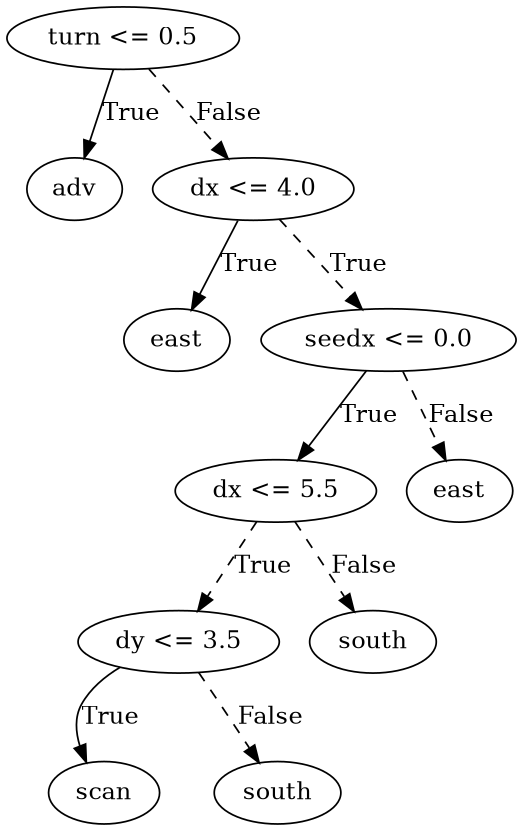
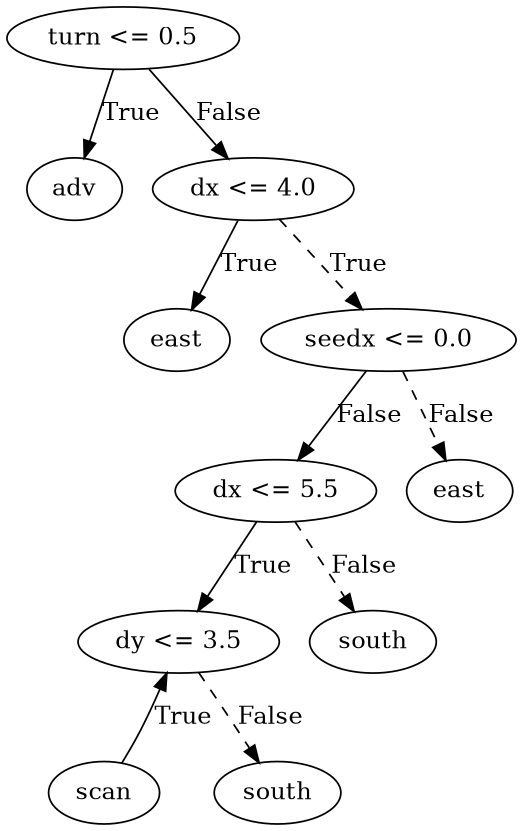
edge "turn <= 0.5" -> "dx <= 4.0": style dashed -> solid
edge "seedx <= 0.0" -> "dx <= 5.5": label "True" -> "False"
edge "dx <= 5.5" -> "dy <= 3.5": style dashed -> solid
edge "dy <= 3.5" -> "scan": reversed
